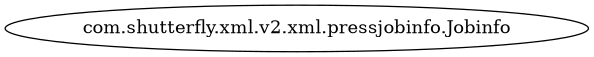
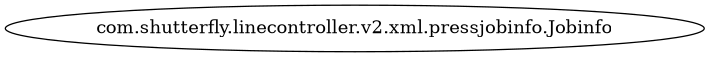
node "com.shutterfly.xml.v2.xml.pressjobinfo.Jobinfo": label "com.shutterfly.xml.v2.xml.pressjobinfo.Jobinfo" -> "com.shutterfly.linecontroller.v2.xml.pressjobinfo.Jobinfo"
